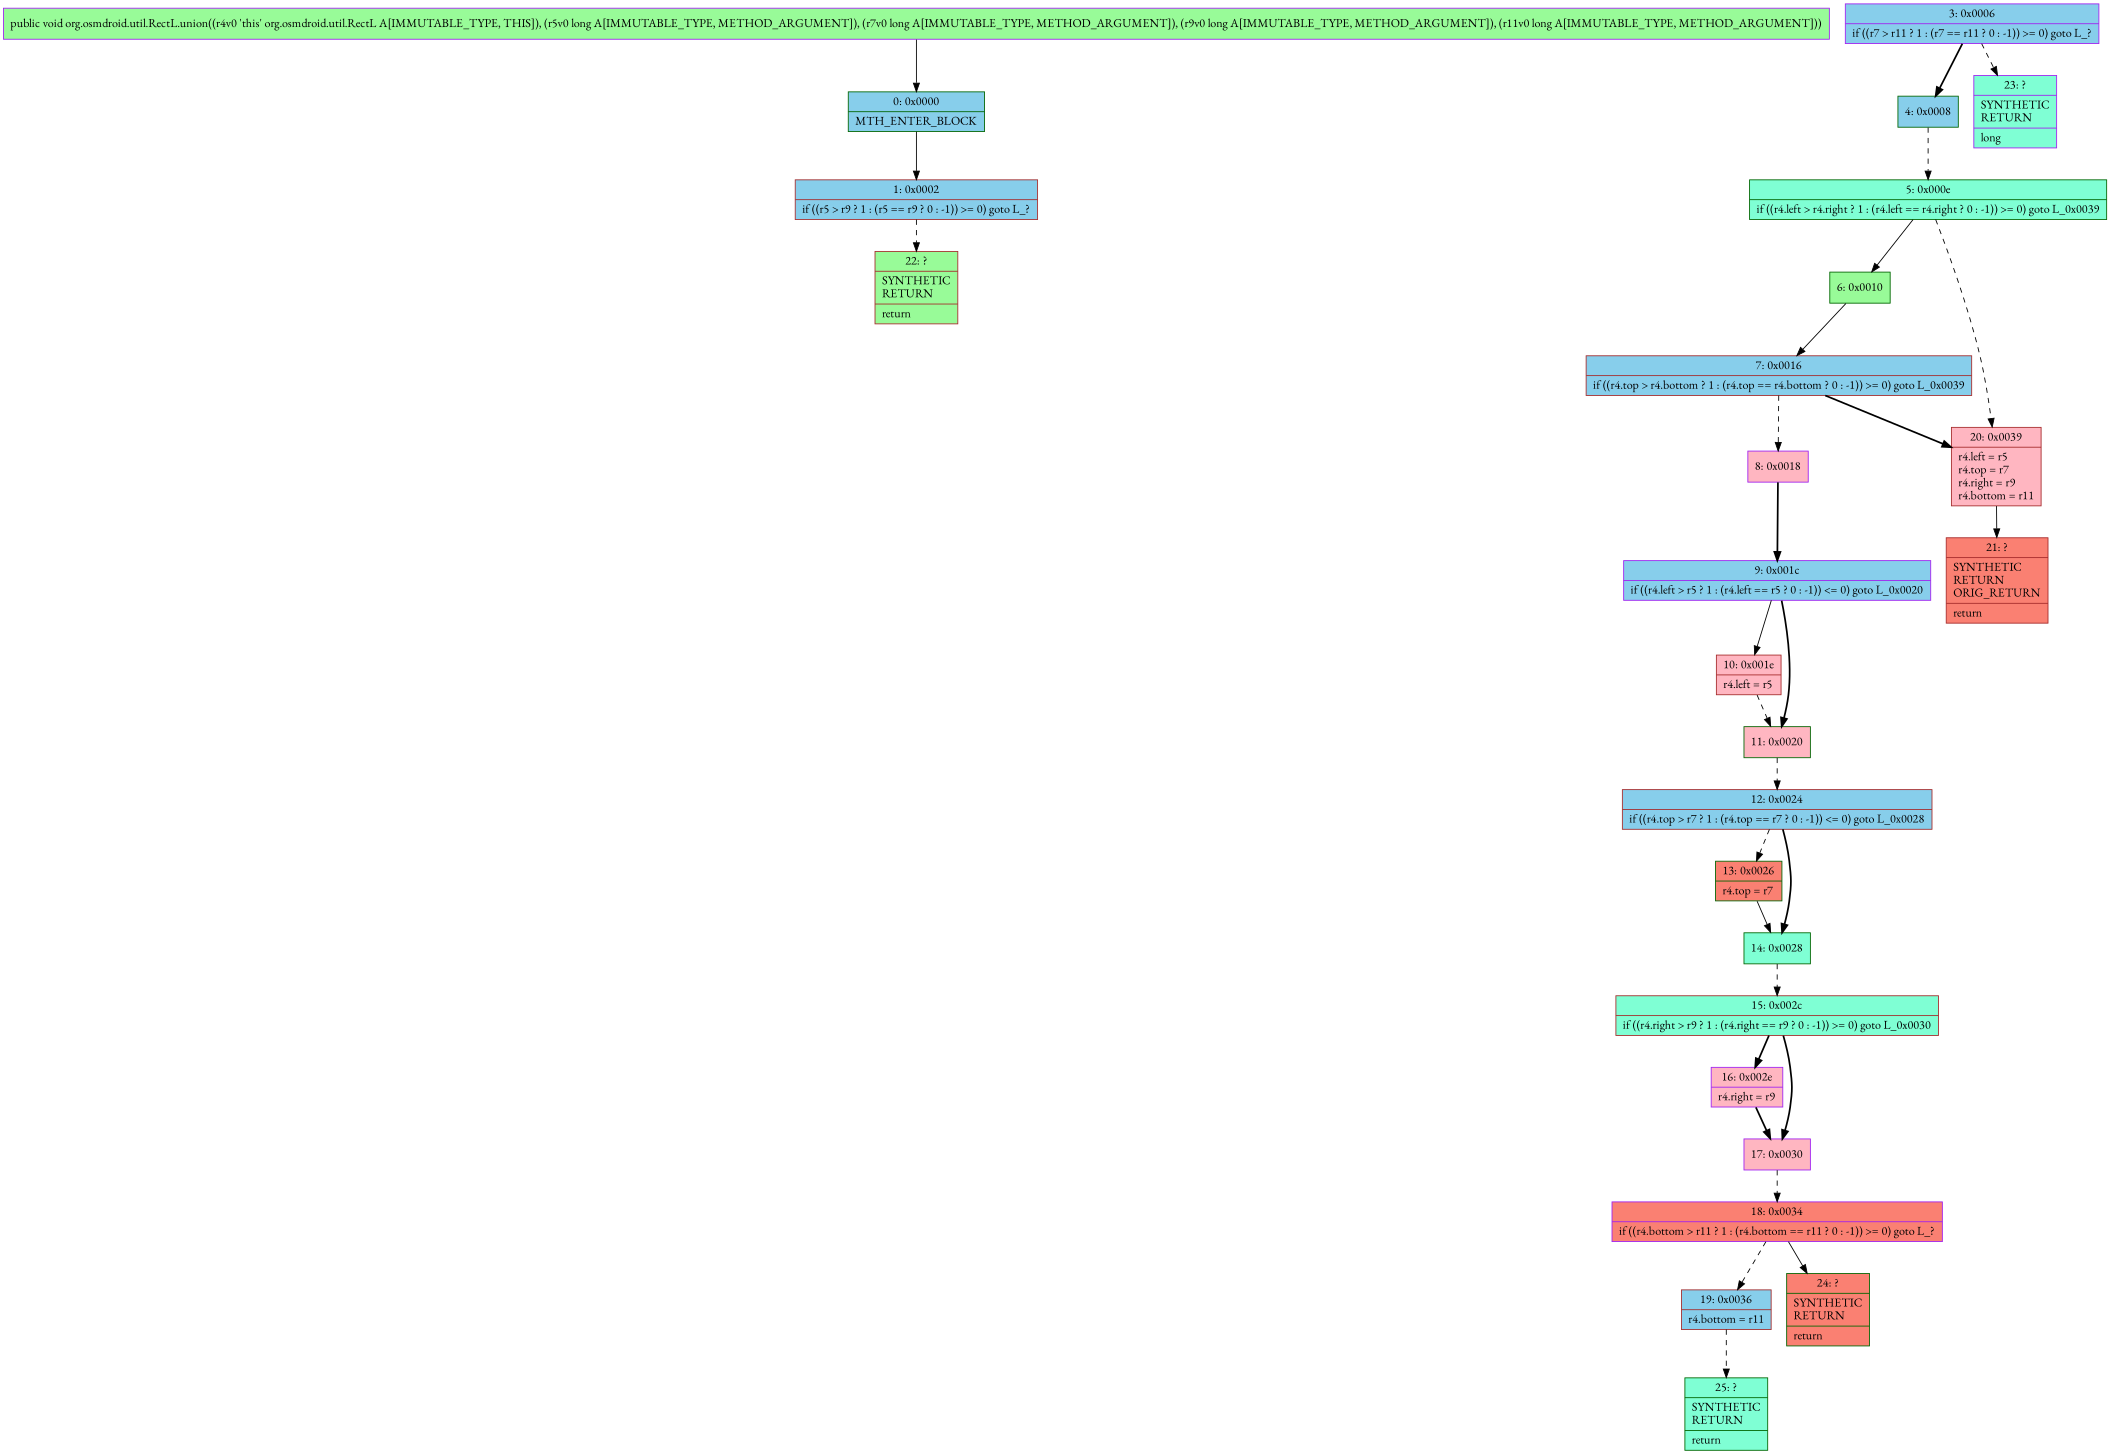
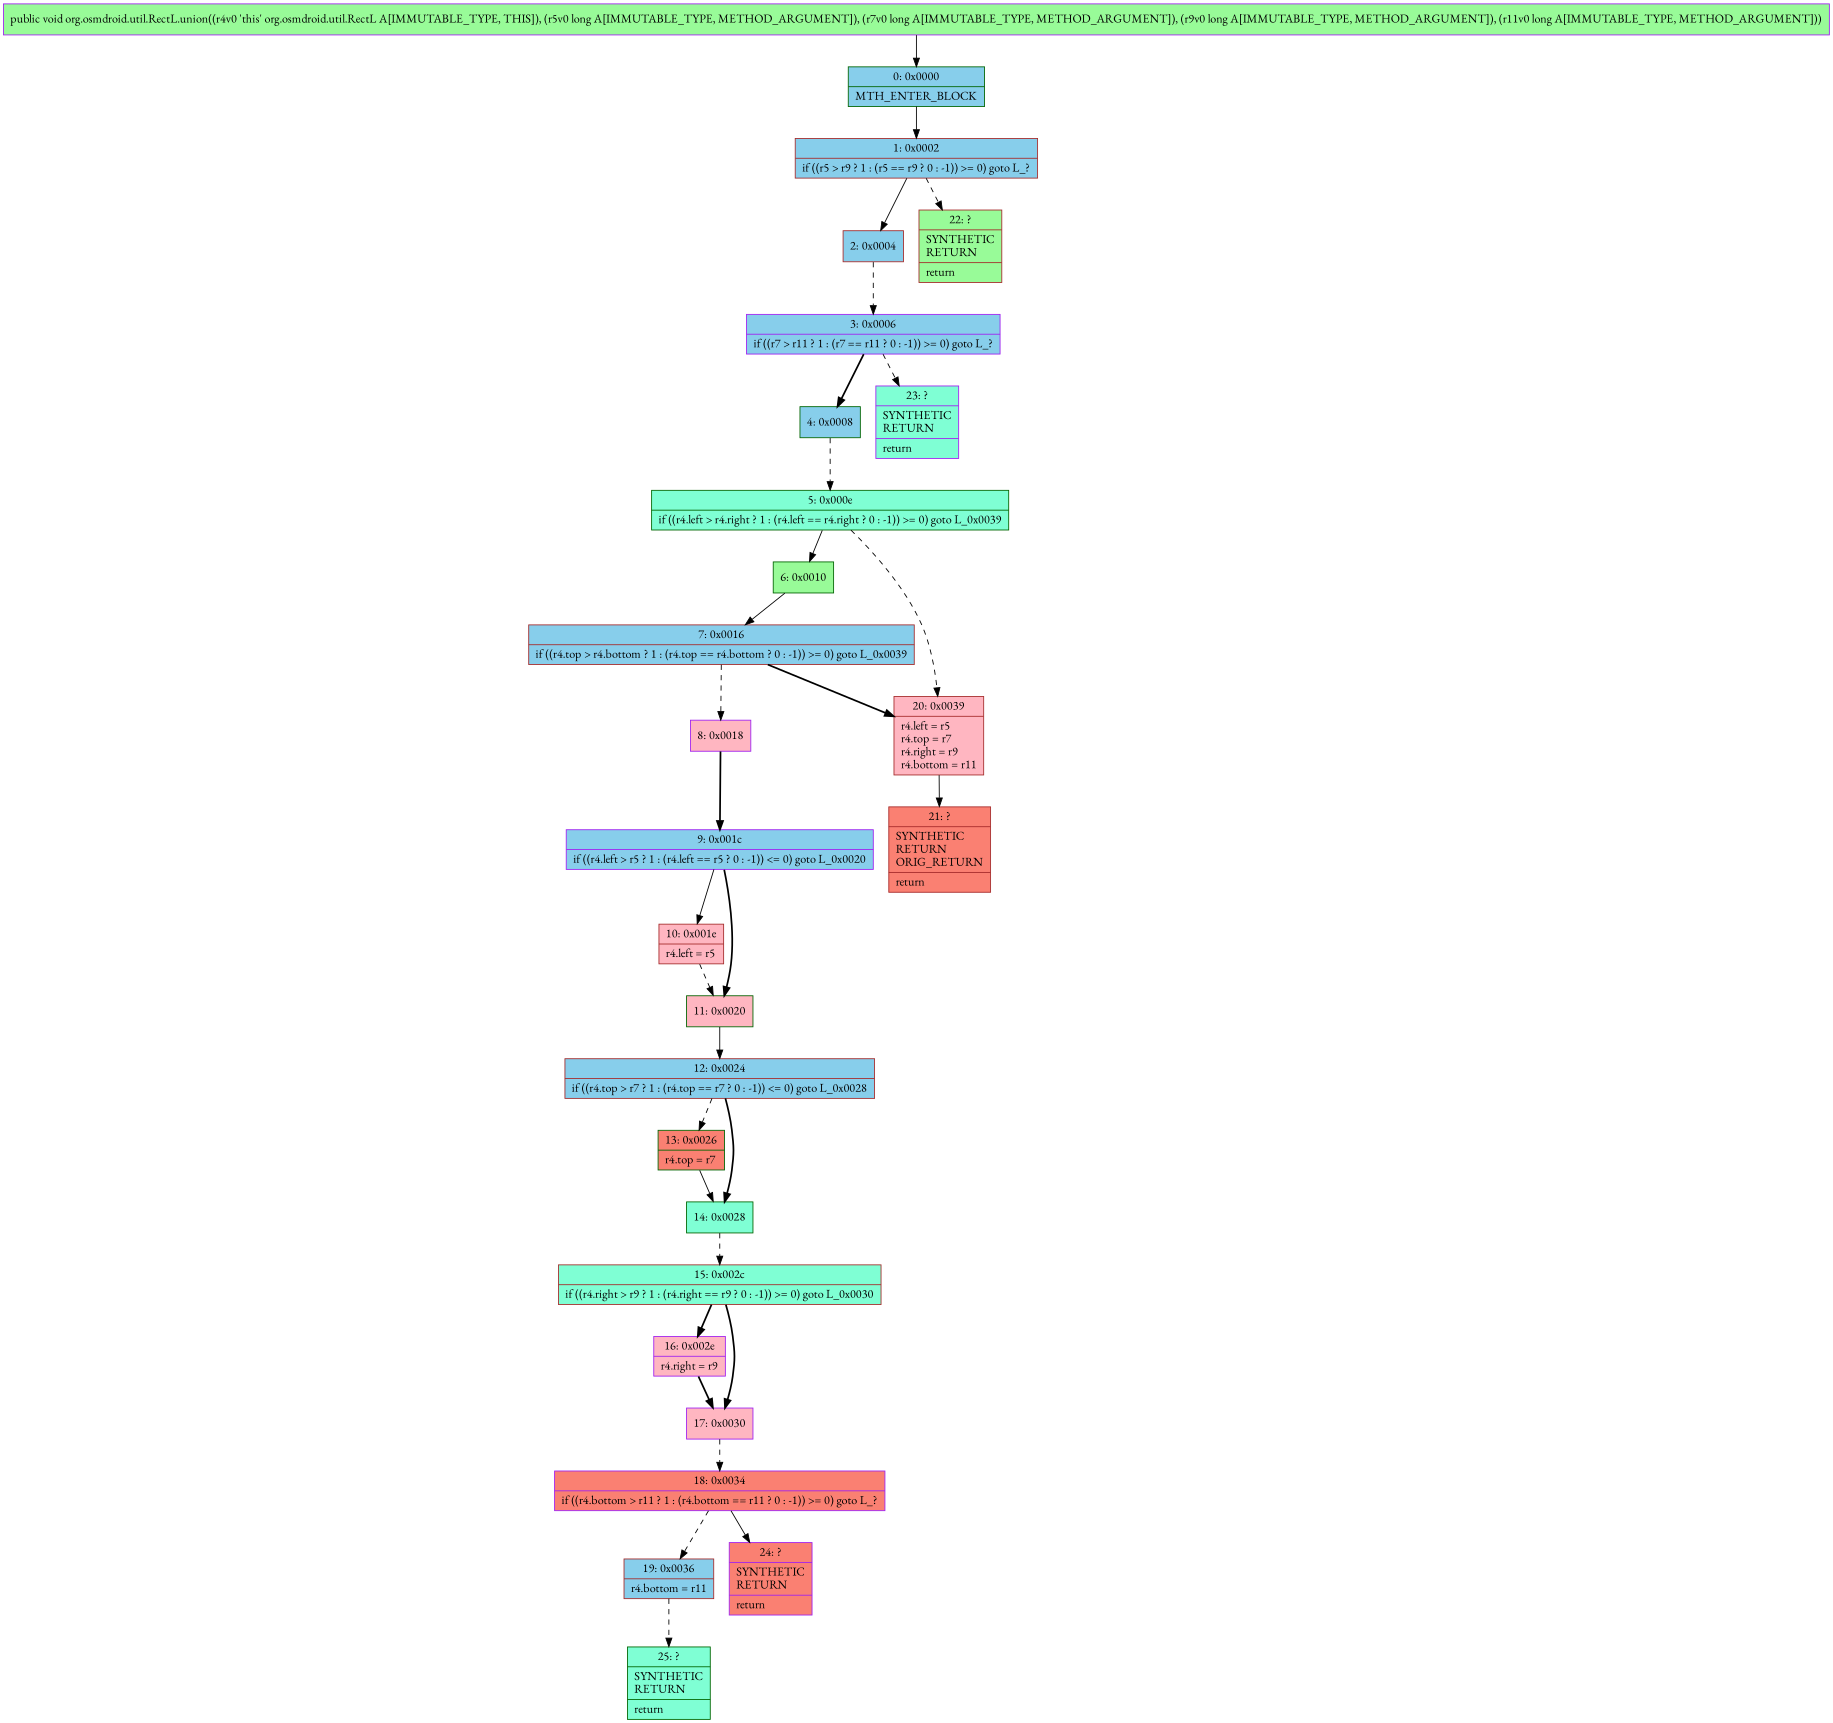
node "23: ?": text "long" -> "return"
node "2: 0x0004": added
edge "11: 0x0020" -> "12: 0x0024": style dashed -> solid
node "24: ?": color darkgreen -> purple
